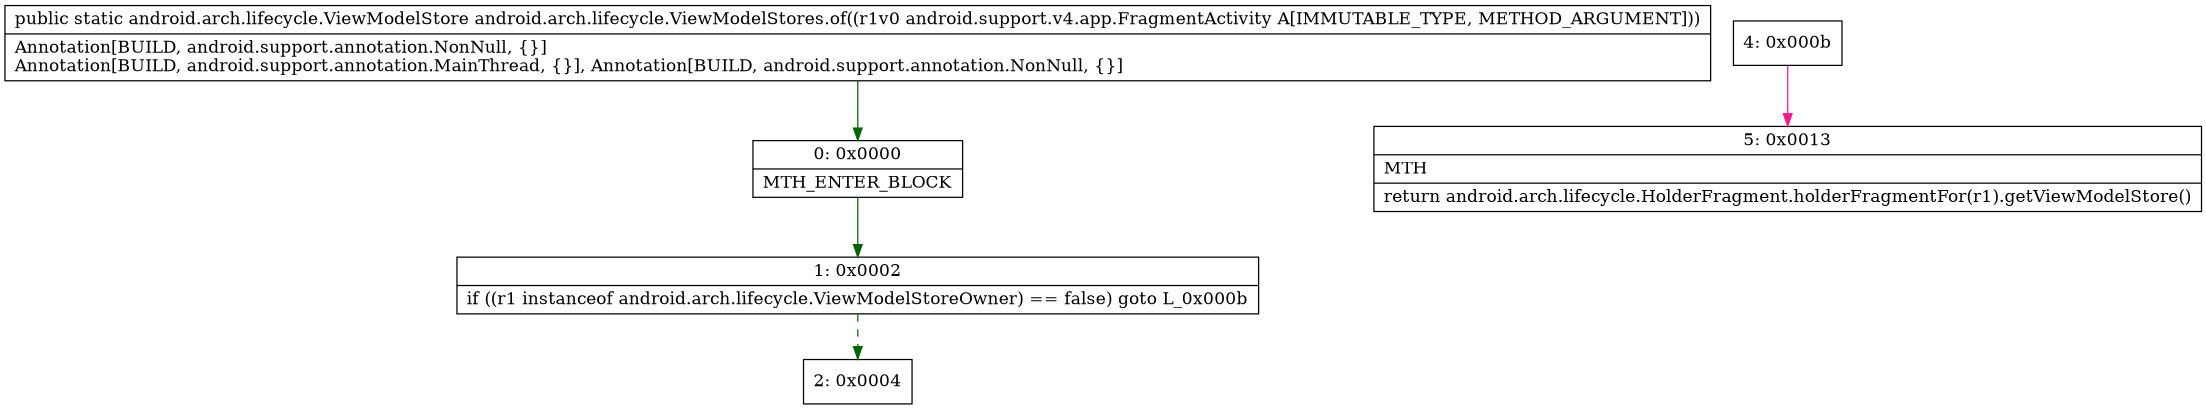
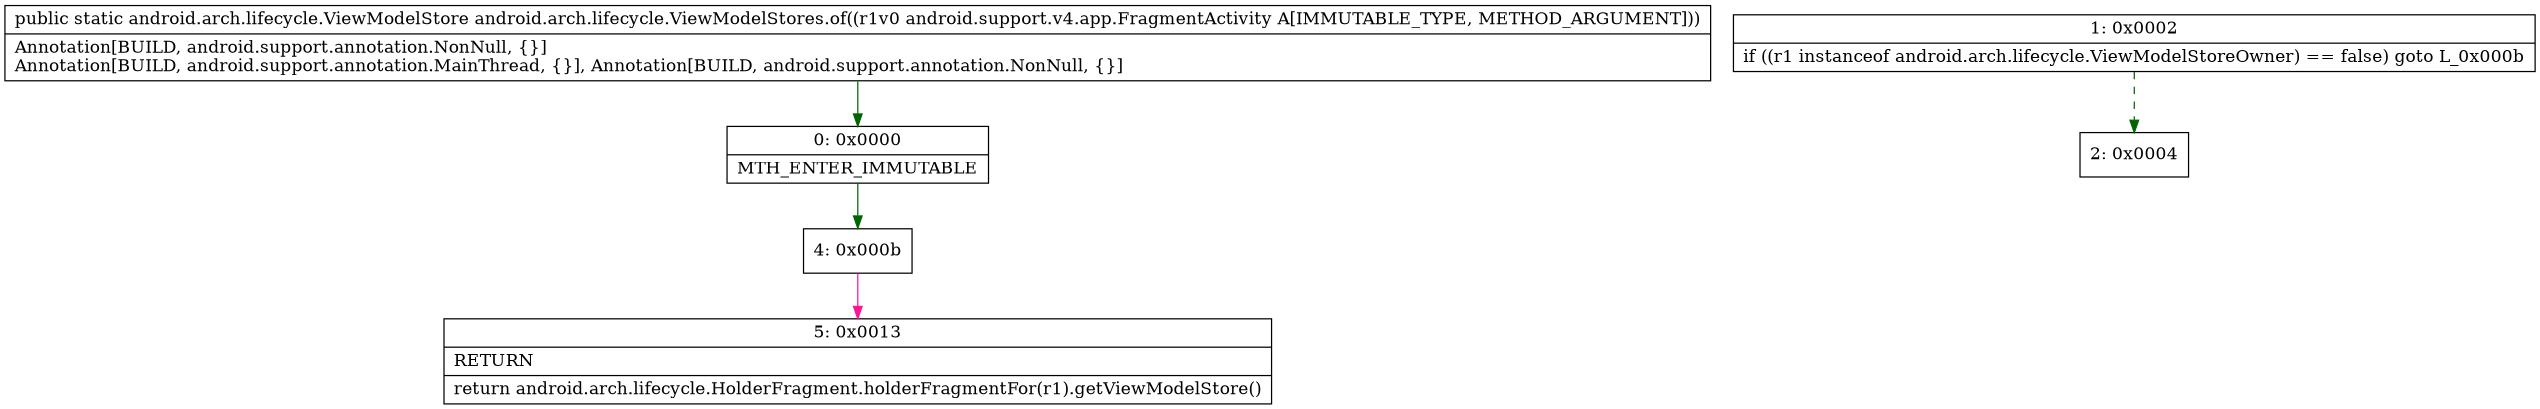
node "5: 0x0013": text "MTH" -> "RETURN"
node "0: 0x0000": text "MTH_ENTER_BLOCK" -> "MTH_ENTER_IMMUTABLE"
edge "0: 0x0000" -> "1: 0x0002": now "0: 0x0000" -> "4: 0x000b"
